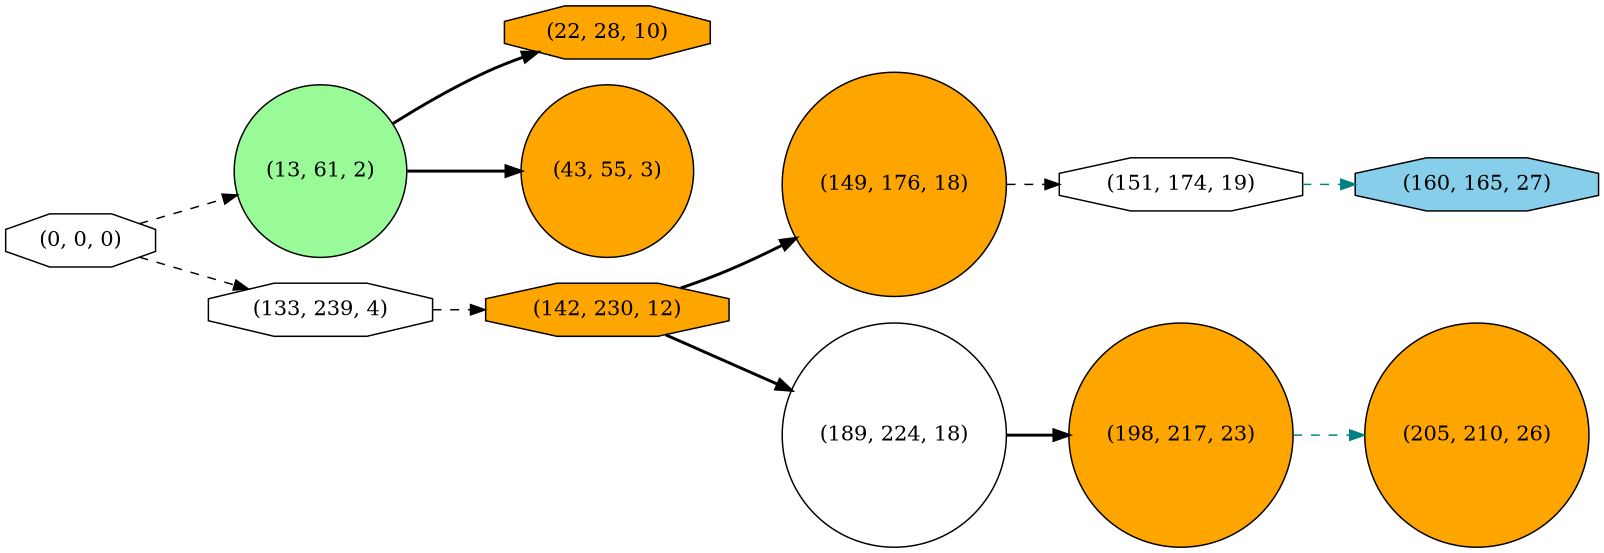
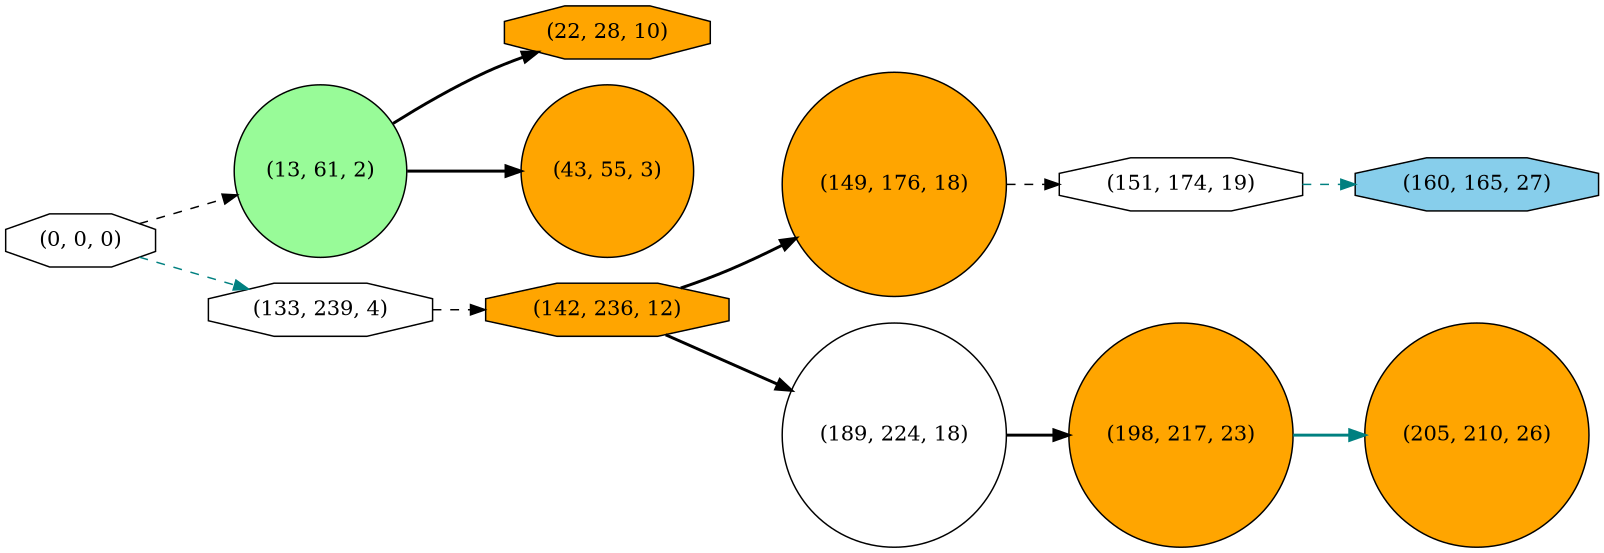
edge "(0, 0, 0)" -> "(133, 239, 4)": color black -> teal
node "(142, 230, 12)": label "(142, 230, 12)" -> "(142, 236, 12)"
edge "(198, 217, 23)" -> "(205, 210, 26)": style dashed -> bold
